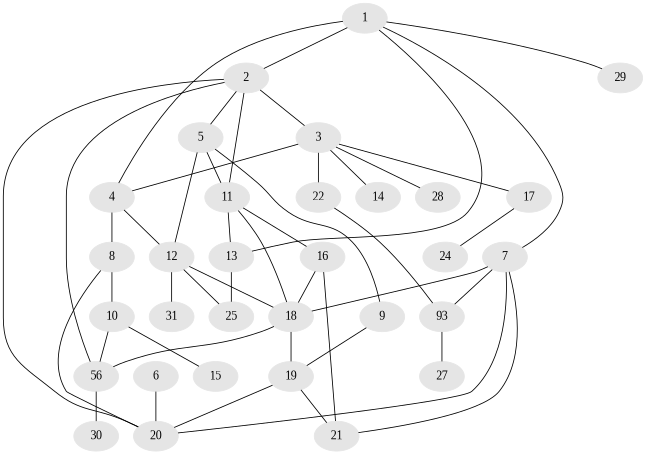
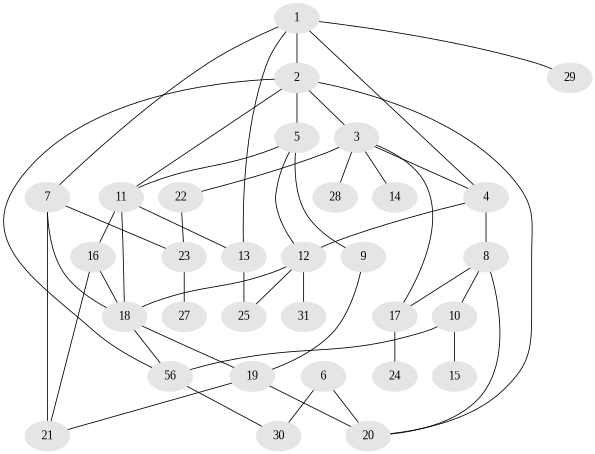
edge "8" -- "17": added
node "93": label "93" -> "23"
edge "6" -- "30": added
edge "7" -- "20": removed
